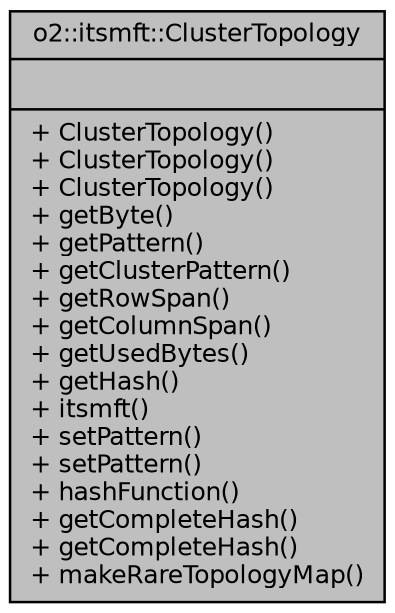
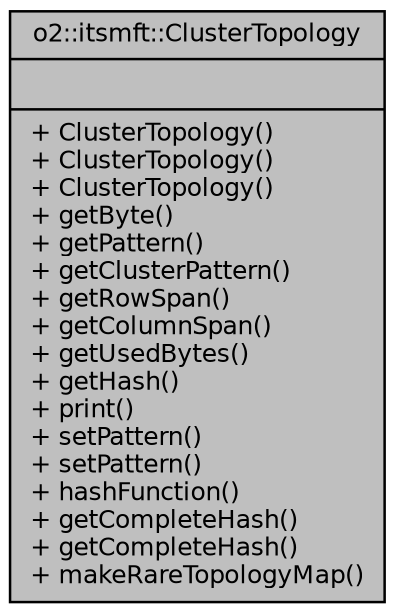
node "o2::itsmft::ClusterTopology": text "+ itsmft()" -> "+ print()"
